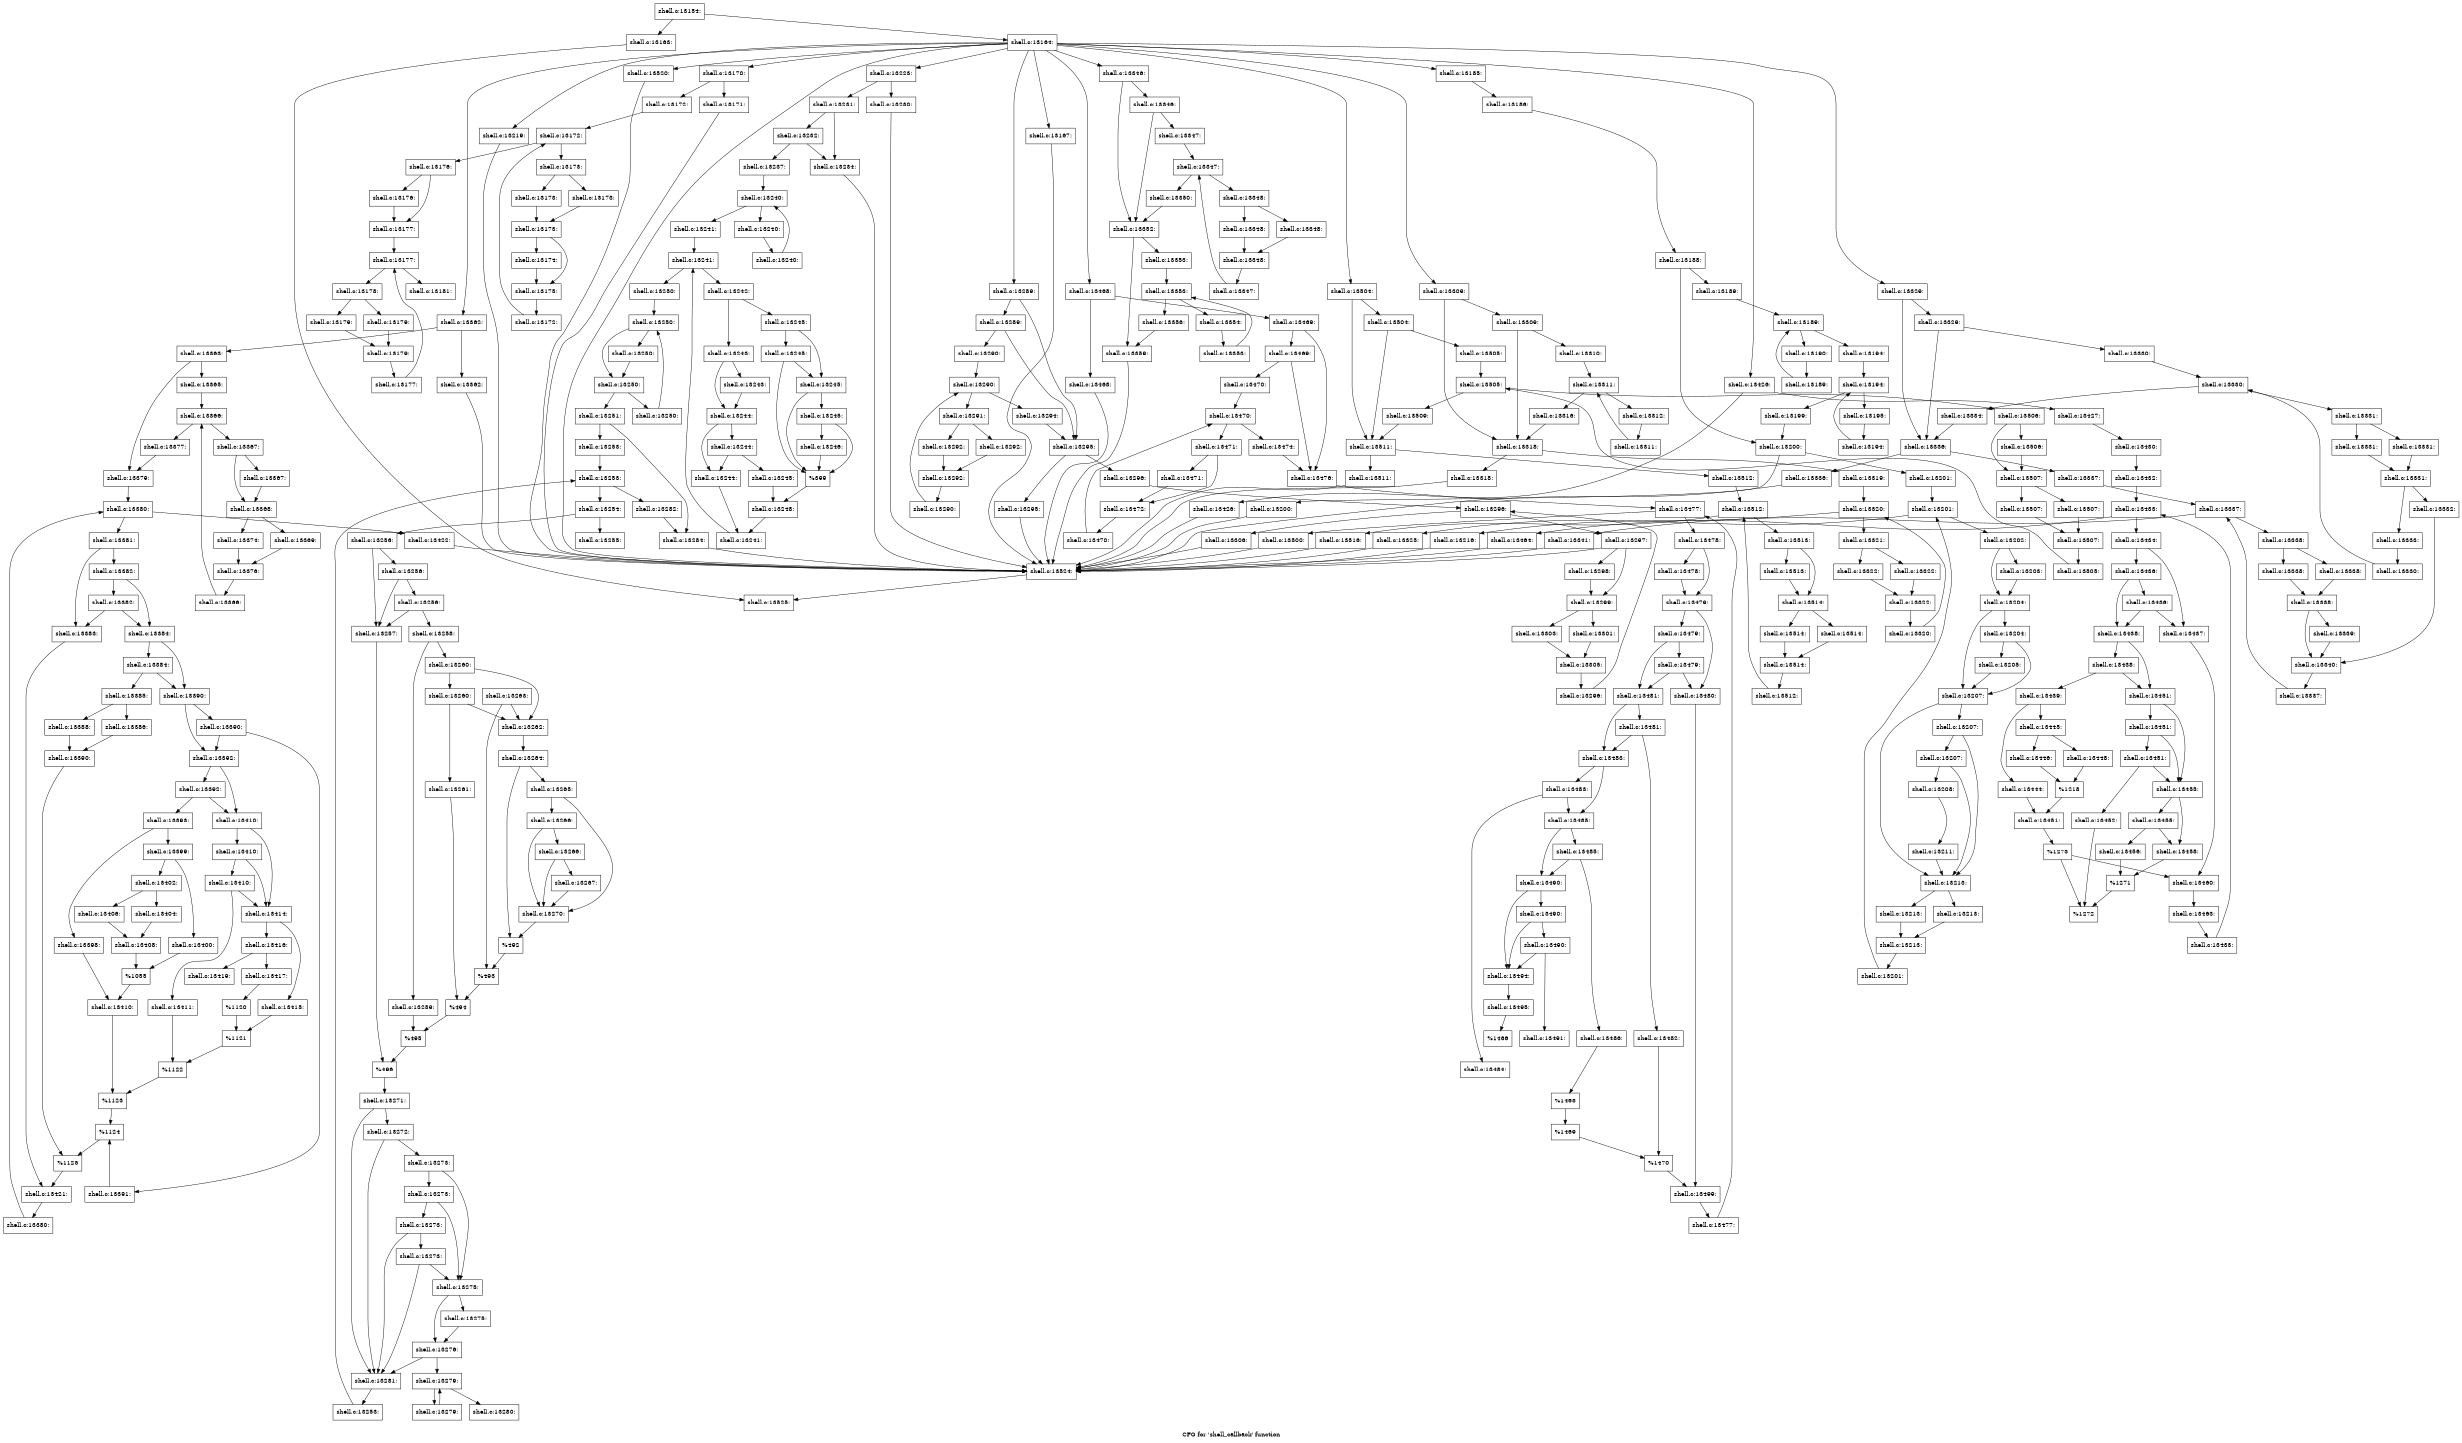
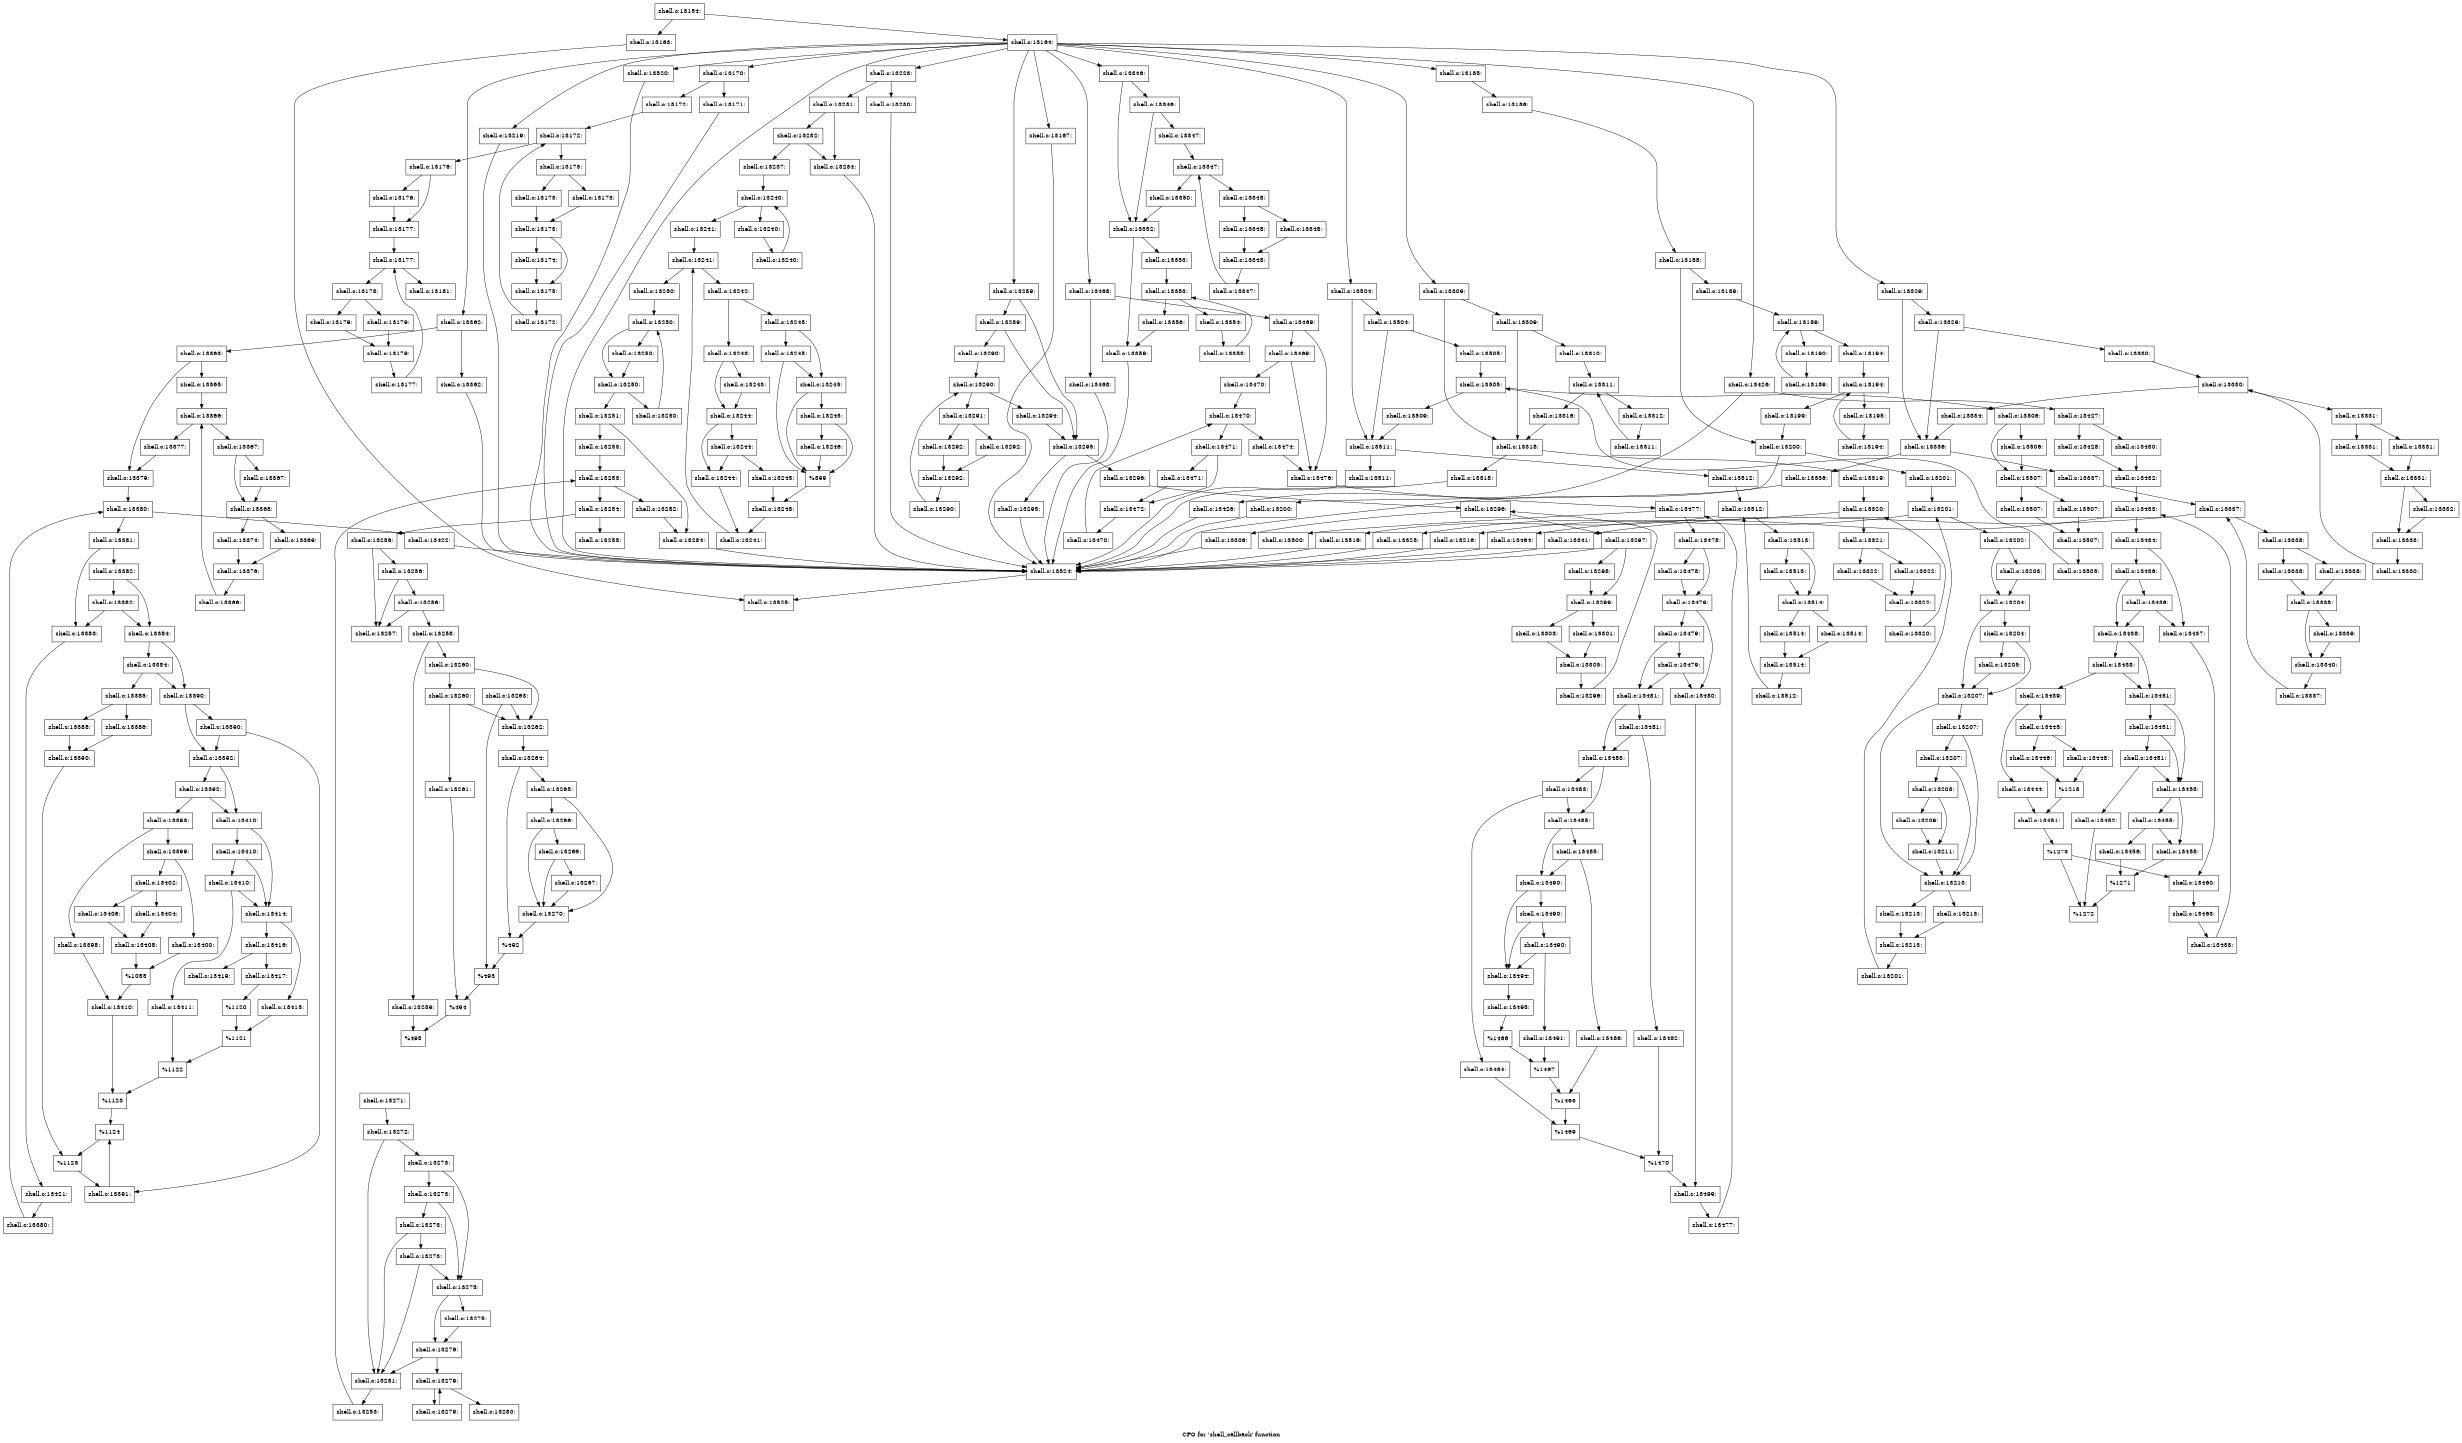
node "shell.c:13428:": added
edge "shell.c:13500:" -> "shell.c:13524:": removed
edge "shell.c:13332:" -> "shell.c:13340:": now "shell.c:13332:" -> "shell.c:13333:"
node "shell.c:13209:": added
node "%496": removed
node "%1467": added
edge "shell.c:13484:" -> "%1469": added
edge "%1125" -> "shell.c:13421:": now "%1125" -> "shell.c:13391:"
edge "shell.c:13271:" -> "shell.c:13281:": removed
